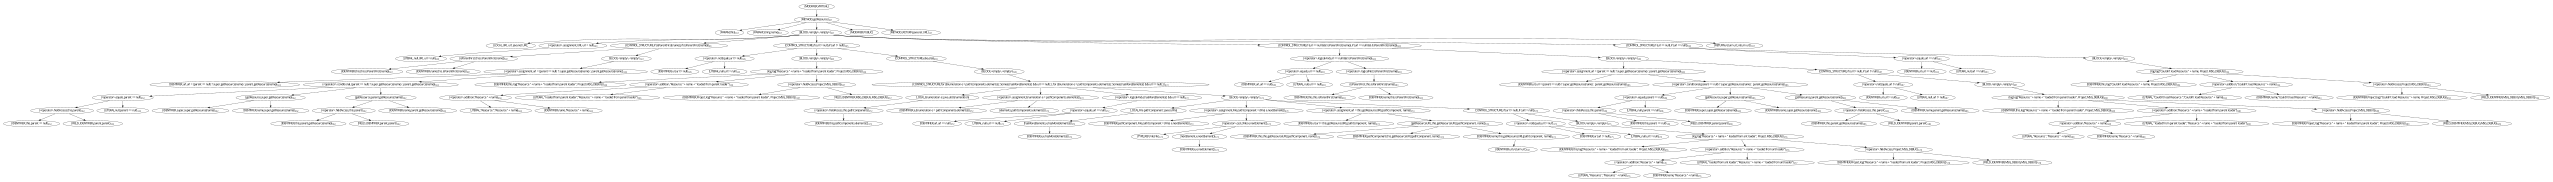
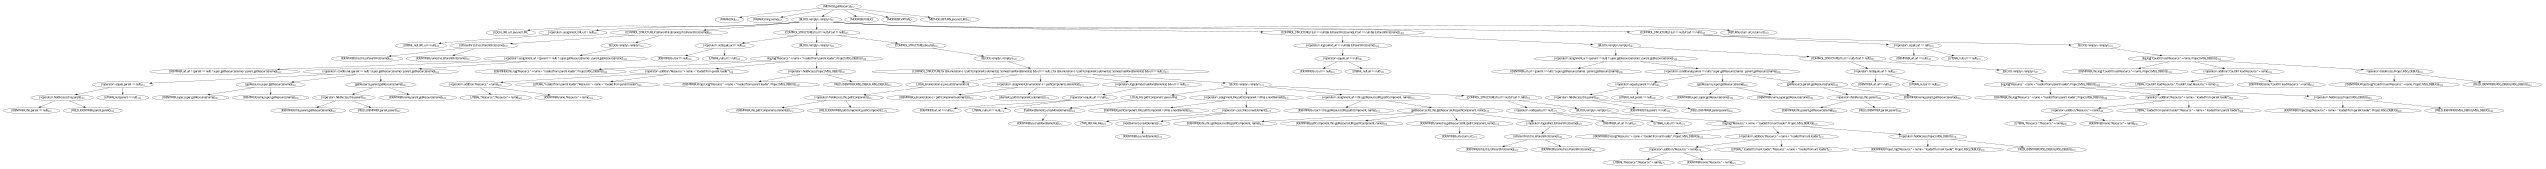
edge "(MODIFIER,VIRTUAL)" -> "(METHOD,getResource)": reversed
edge "(<operator>.logicalAnd,url == null && !isParentFirst(name))" -> "(<operator>.logicalNot,!isParentFirst(name))": now "(getResourceURL,this.getResourceURL(pathComponent, name))" -> "(<operator>.logicalNot,!isParentFirst(name))"
node "(FIELD_IDENTIFIER,pathComponents,pathComponents)": added
